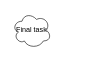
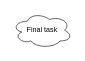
node "Final task": size 39x36 -> 60x36
